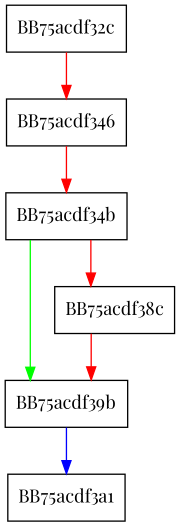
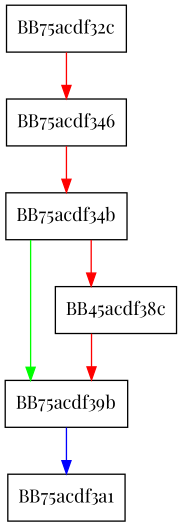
node "BB75acdf38c": label "BB75acdf38c" -> "BB45acdf38c"
